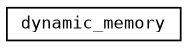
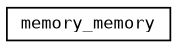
node "dynamic_memory": label "dynamic_memory" -> "memory_memory"
